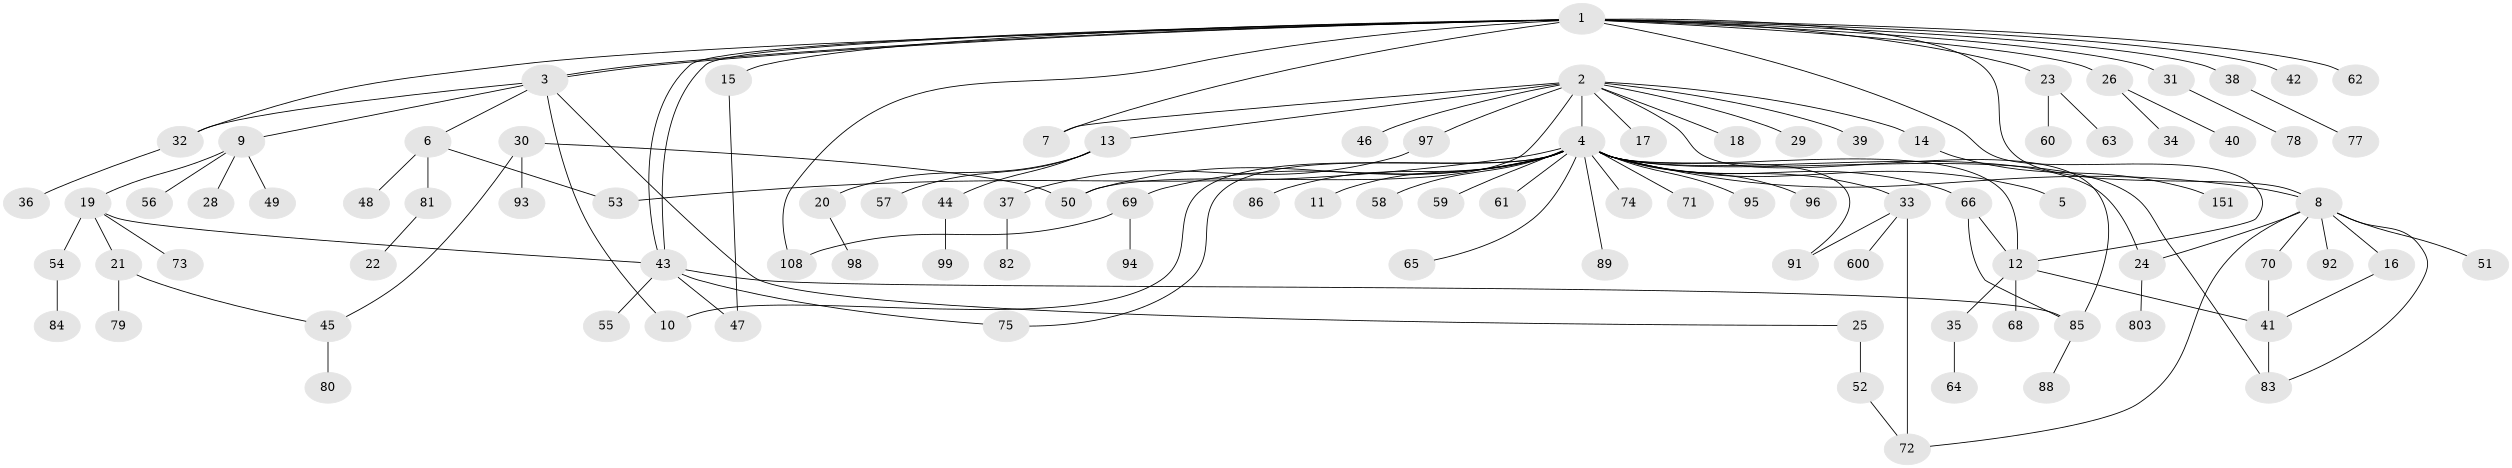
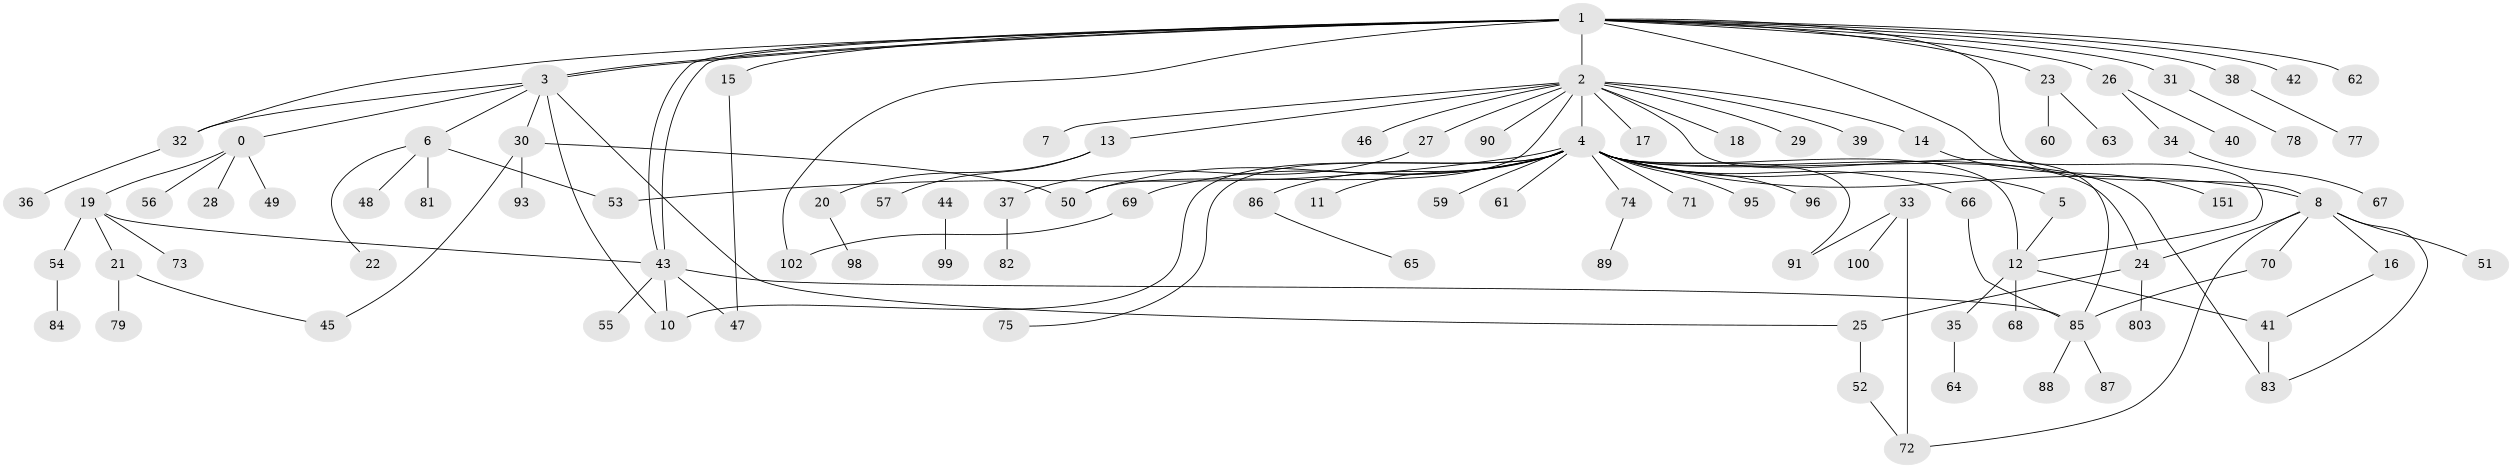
edge "1" -- "7": now "1" -- "2"
edge "3" -- "30": added
node "9": label "9" -> "0"
node "97": label "97" -> "27"
node "90": added
edge "13" -- "44": removed
edge "4" -- "33": removed
node "58": removed
edge "4" -- "89": now "74" -- "89"
node "67": added
edge "4" -- "65": now "86" -- "65"
edge "81" -- "22": now "6" -- "22"
edge "66" -- "12": now "5" -- "12"
node "108": label "108" -> "102"
node "94": removed
node "600": label "600" -> "100"
node "92": removed
edge "24" -- "25": added
edge "70" -- "41": now "70" -- "85"
edge "43" -- "75": now "43" -- "10"
node "80": removed
node "87": added
